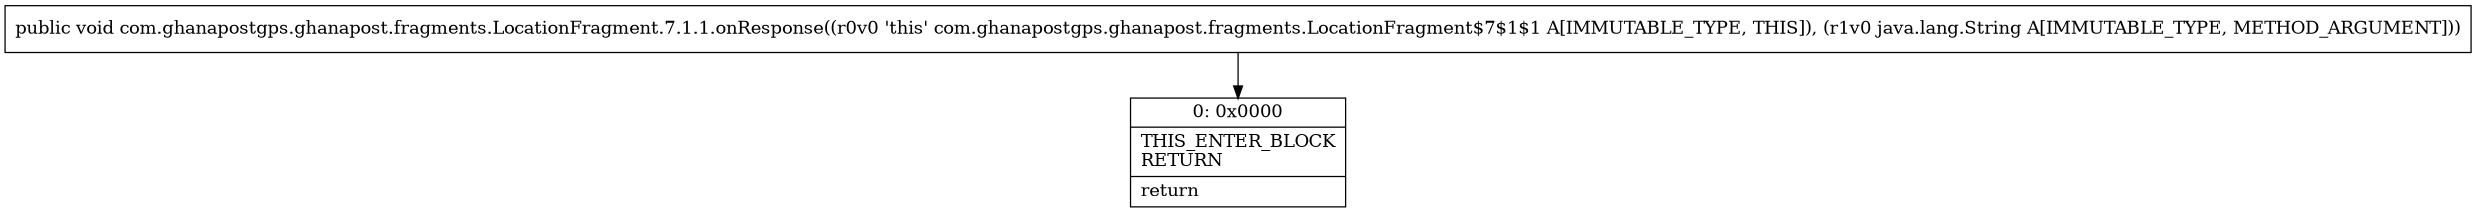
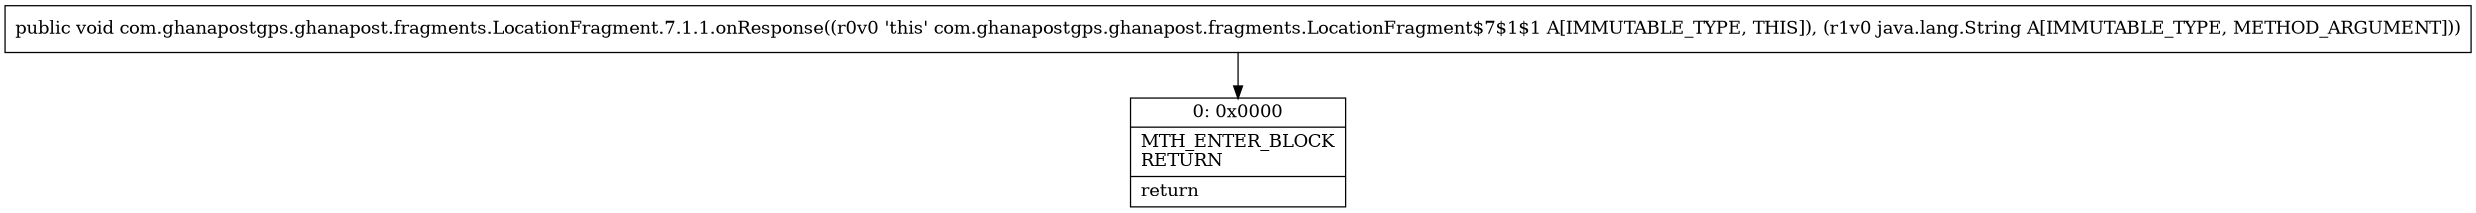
node "0: 0x0000": text "THIS_ENTER_BLOCK" -> "MTH_ENTER_BLOCK"
